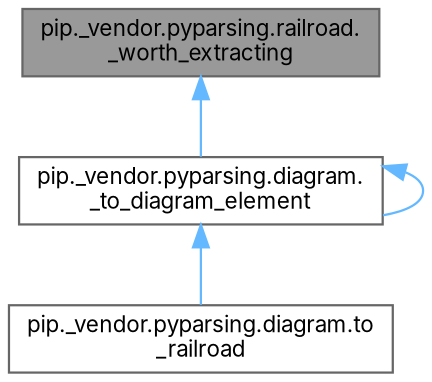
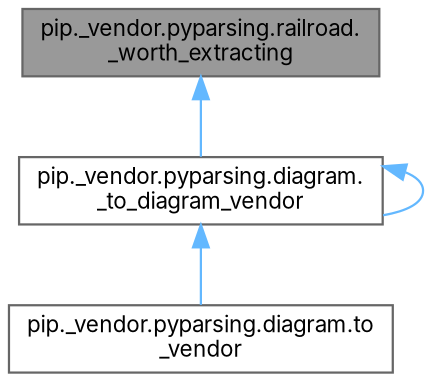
node "pip._vendor.pyparsing.diagram. _to_diagram_element": label "pip._vendor.pyparsing.diagram. _to_diagram_element" -> "pip._vendor.pyparsing.diagram. _to_diagram_vendor"
node "pip._vendor.pyparsing.diagram.to _railroad": label "pip._vendor.pyparsing.diagram.to _railroad" -> "pip._vendor.pyparsing.diagram.to _vendor"
